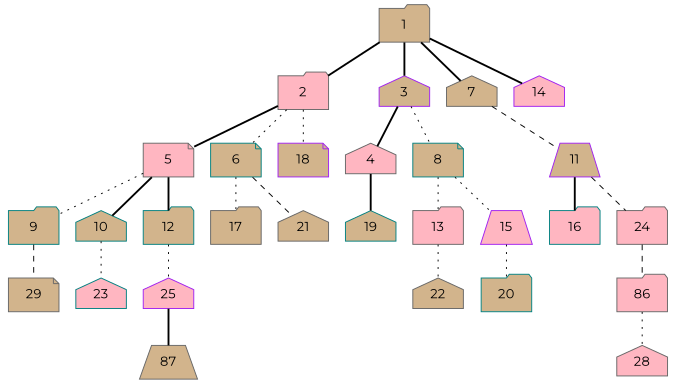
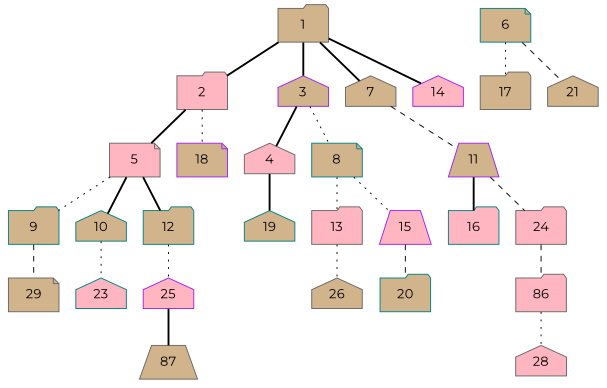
edge "2" -- "6": removed
edge "15" -- "20": style dotted -> dashed
node "22": label "22" -> "26"
